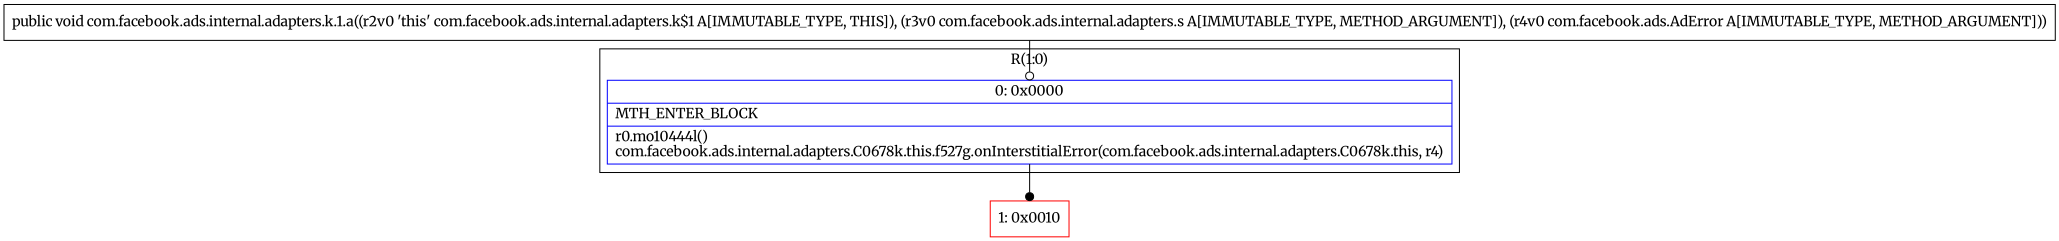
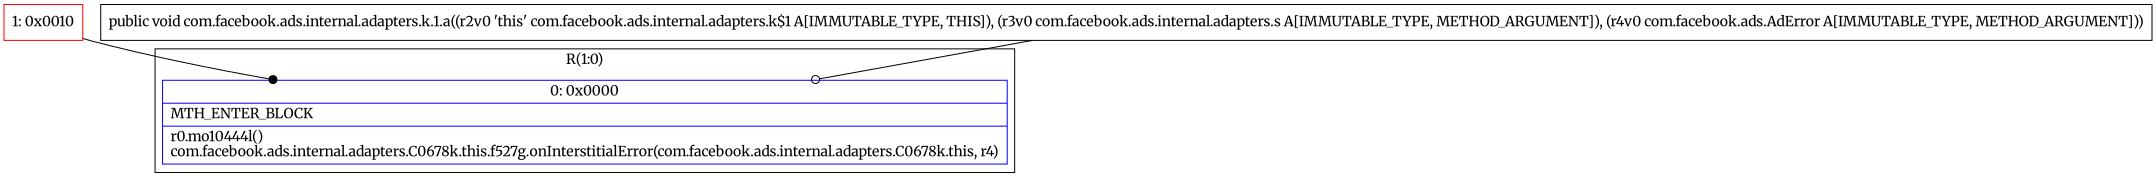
edge "0: 0x0000" -> "1: 0x0010": reversed
